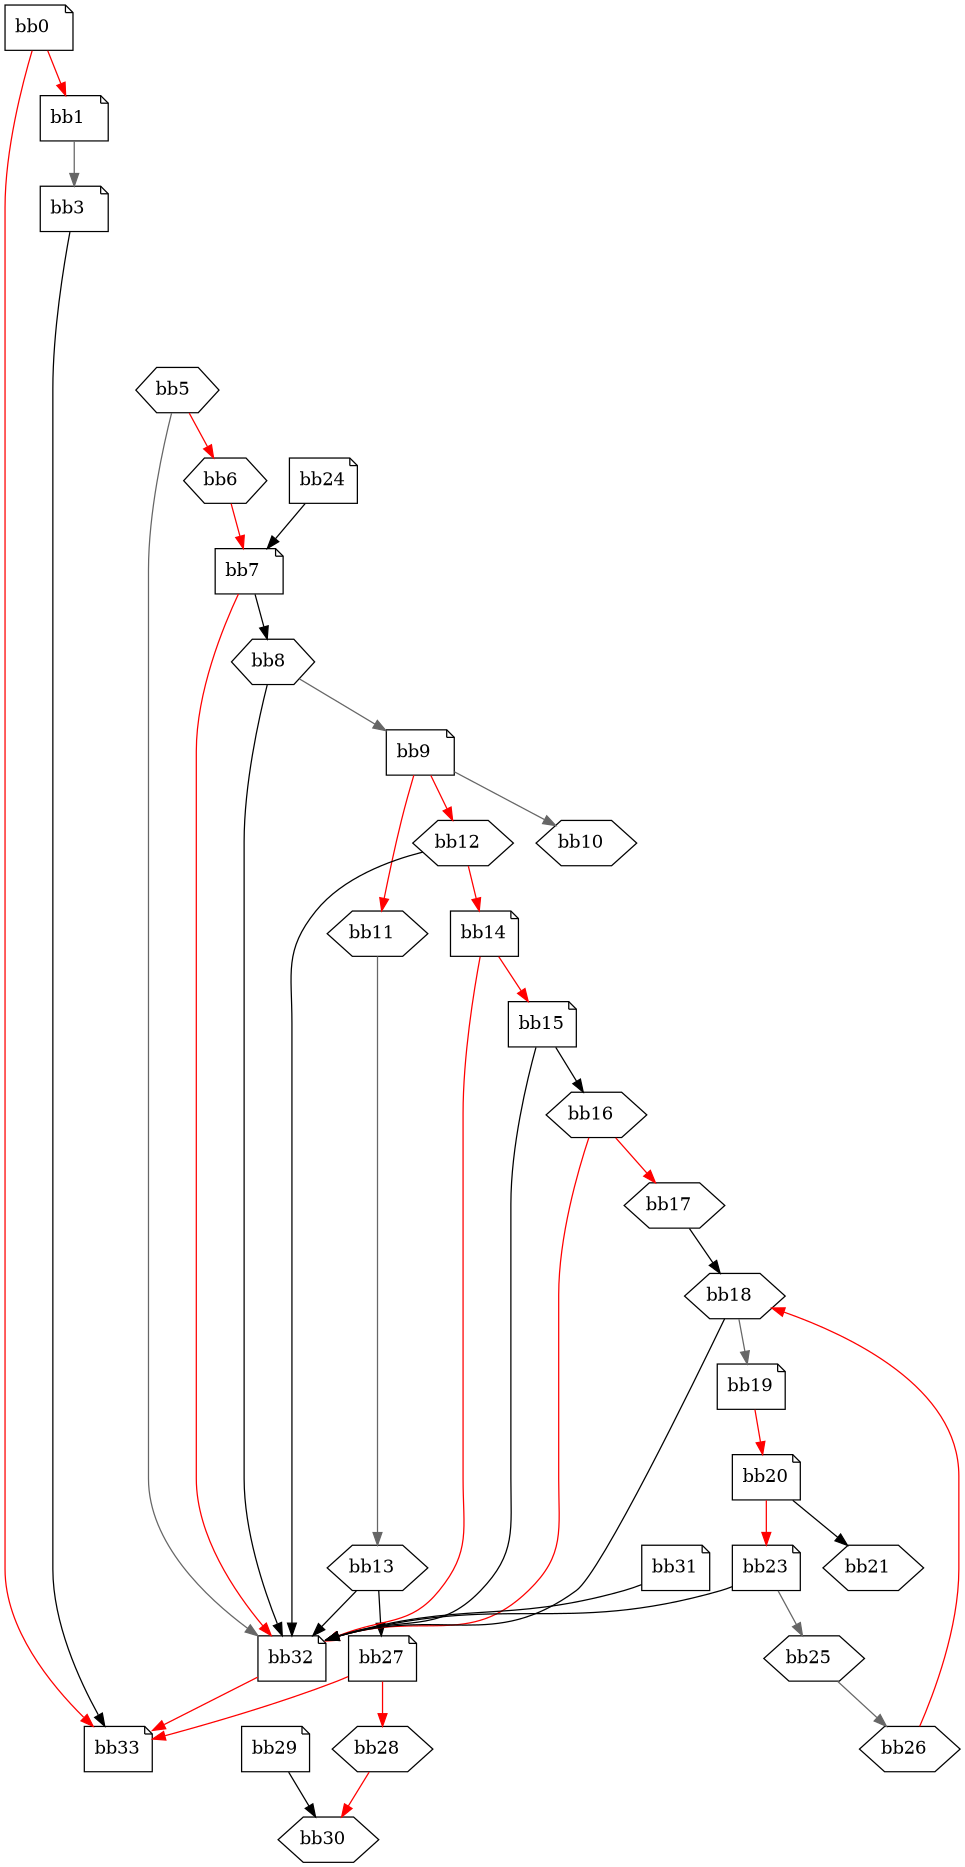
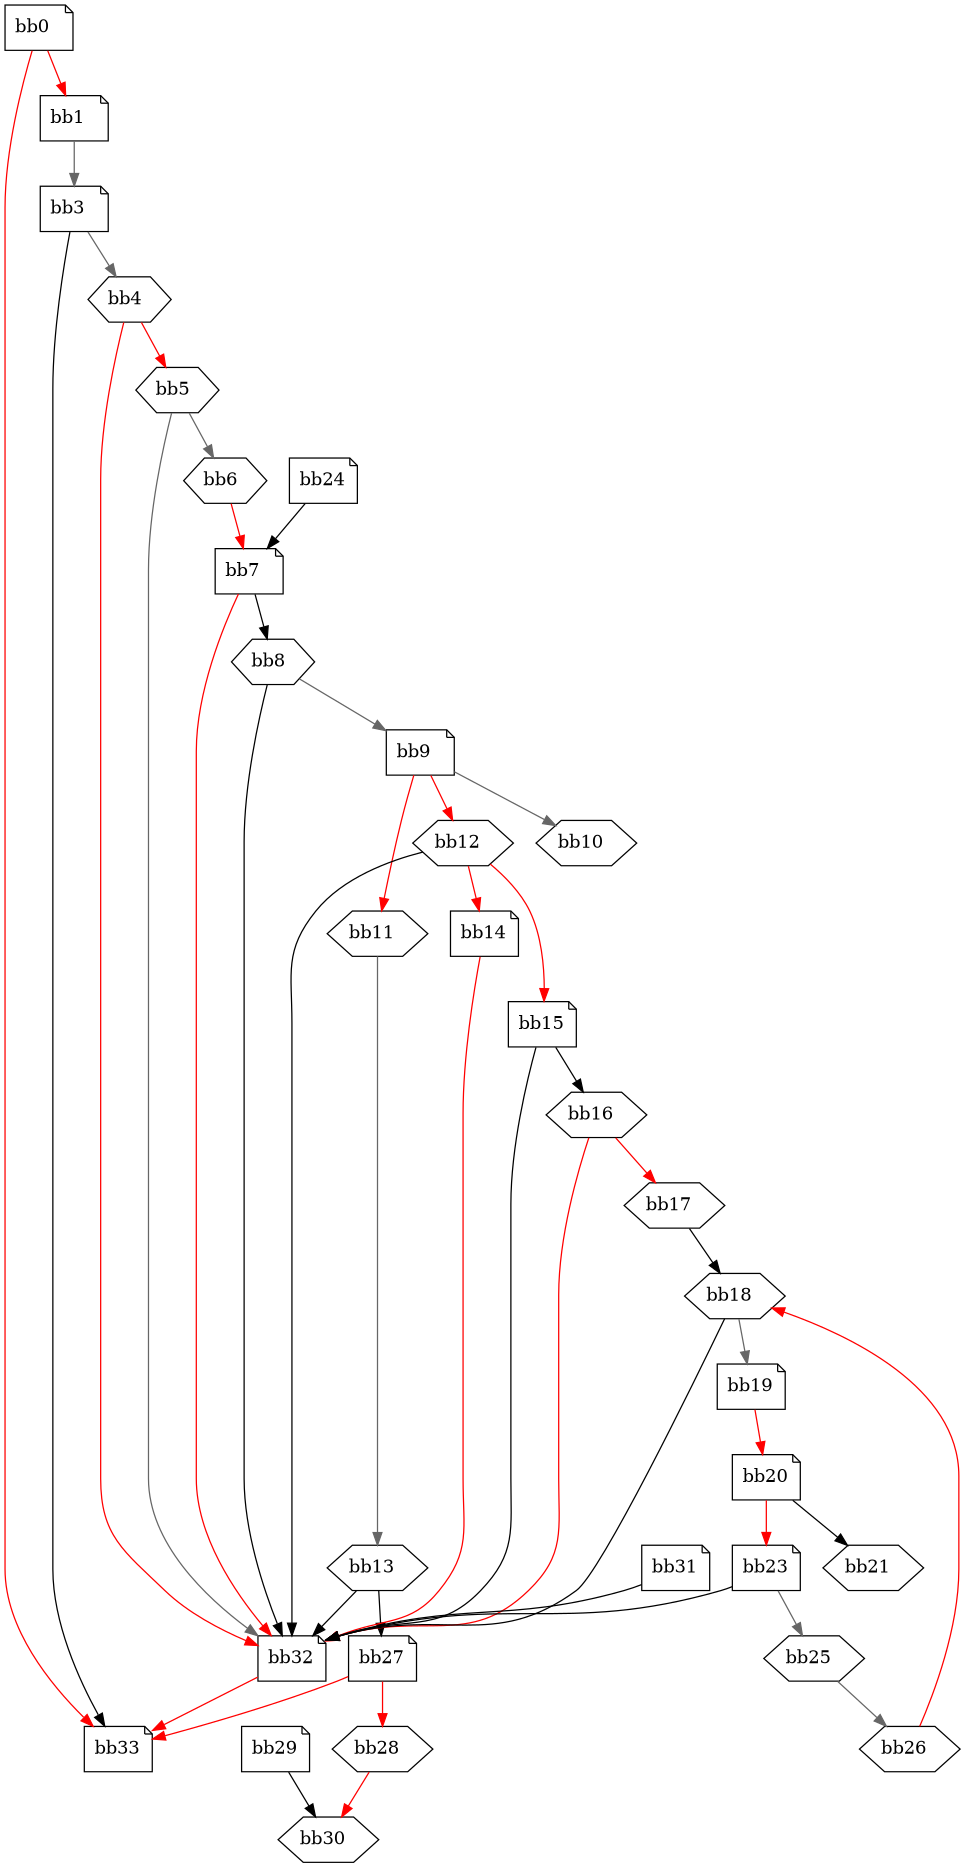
node "bb4": added
edge "bb5" -> "bb6": color red -> gray40
edge "bb14" -> "bb15": now "bb12" -> "bb15"
